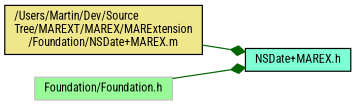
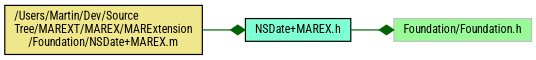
edge "Foundation/Foundation.h" -> "NSDate+MAREX.h": reversed
